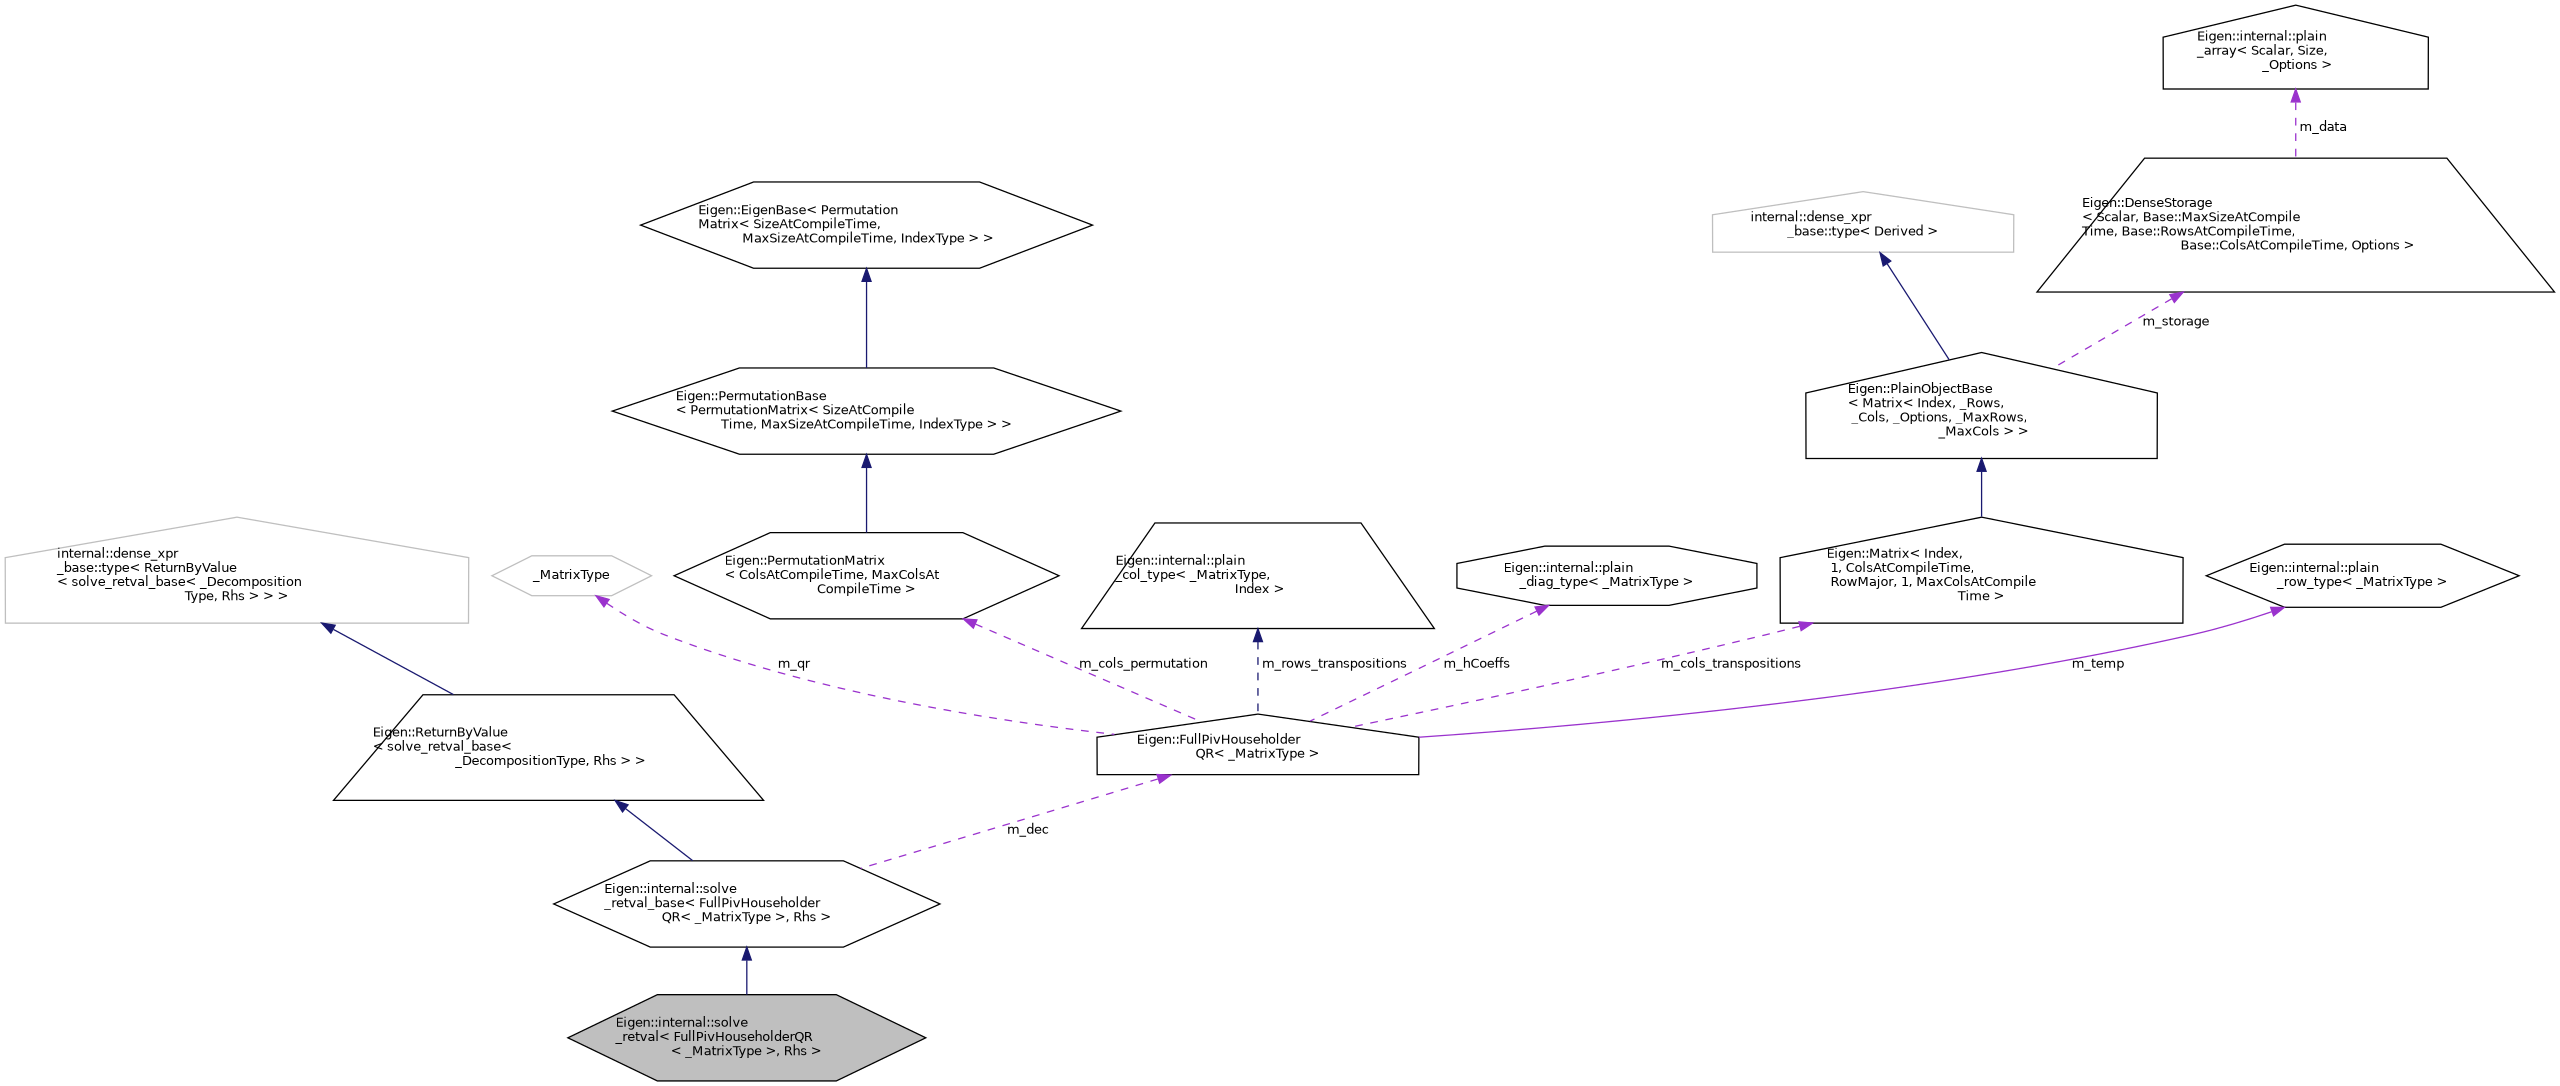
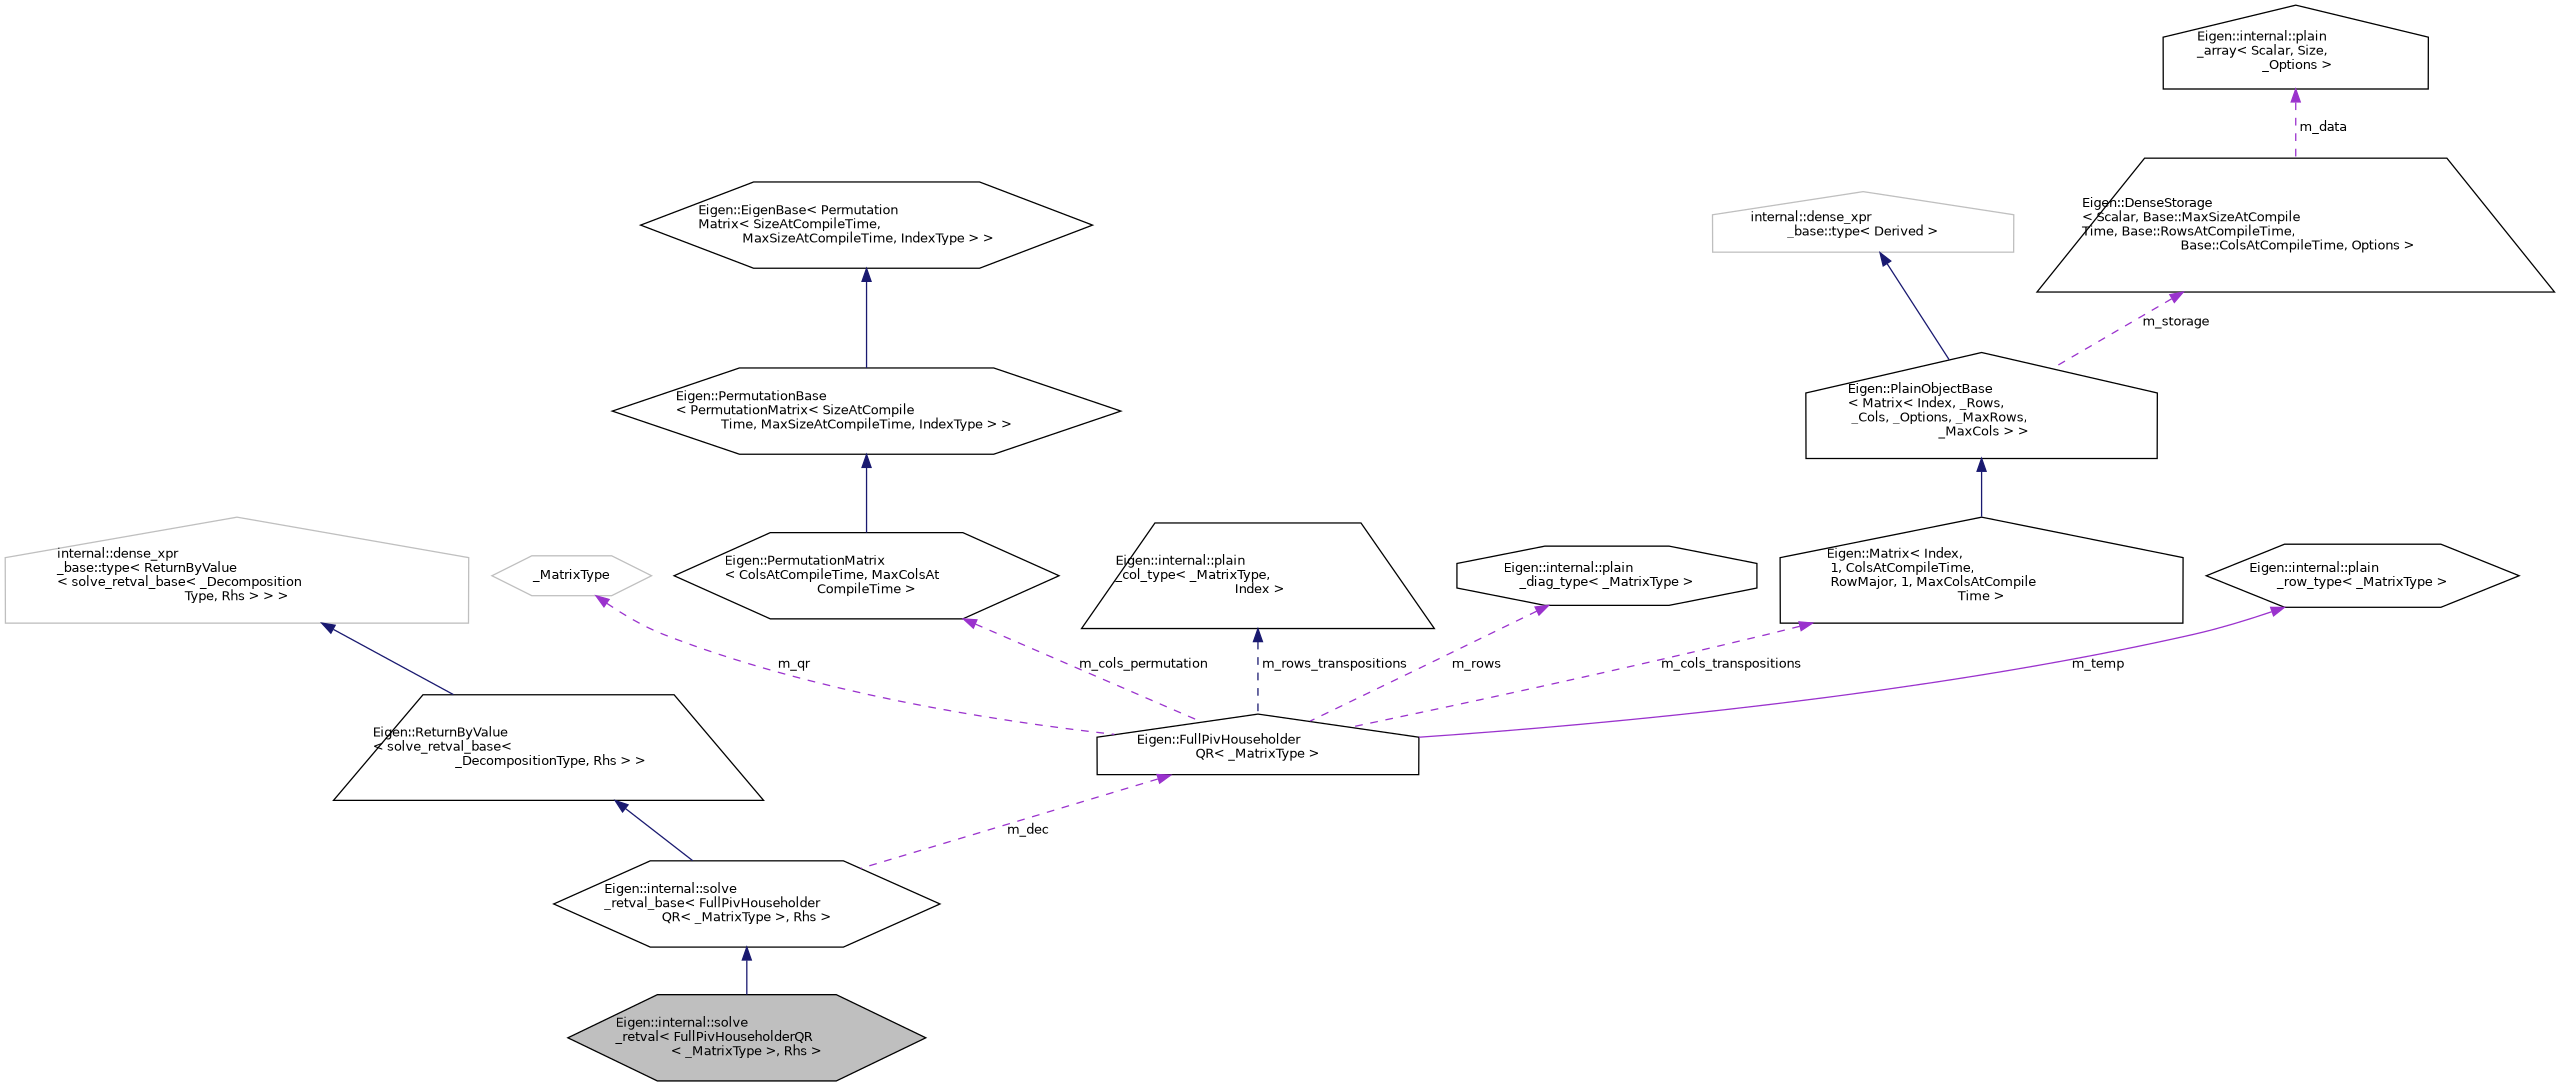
edge "Eigen::FullPivHouseholder QR< _MatrixType >" -> "Eigen::internal::plain _diag_type< _MatrixType >": label " m_hCoeffs" -> " m_rows"
